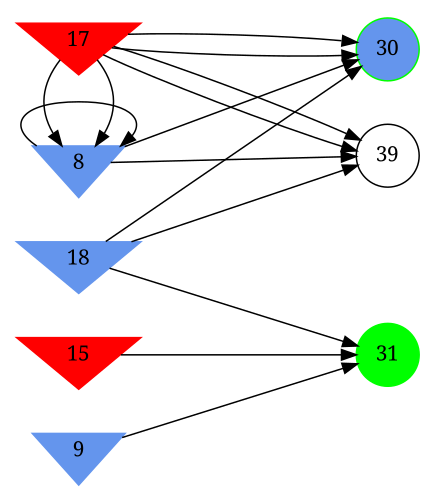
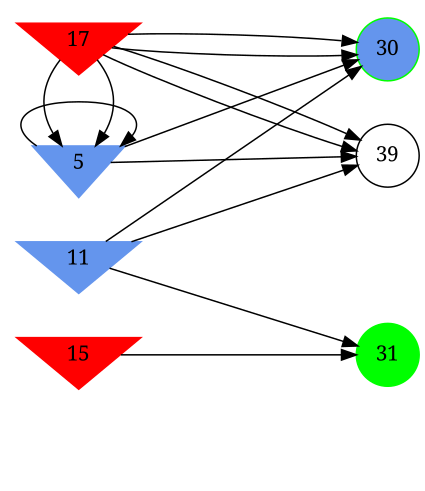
node "8": label "8" -> "5"
node "18": label "18" -> "11"
node "9": removed
